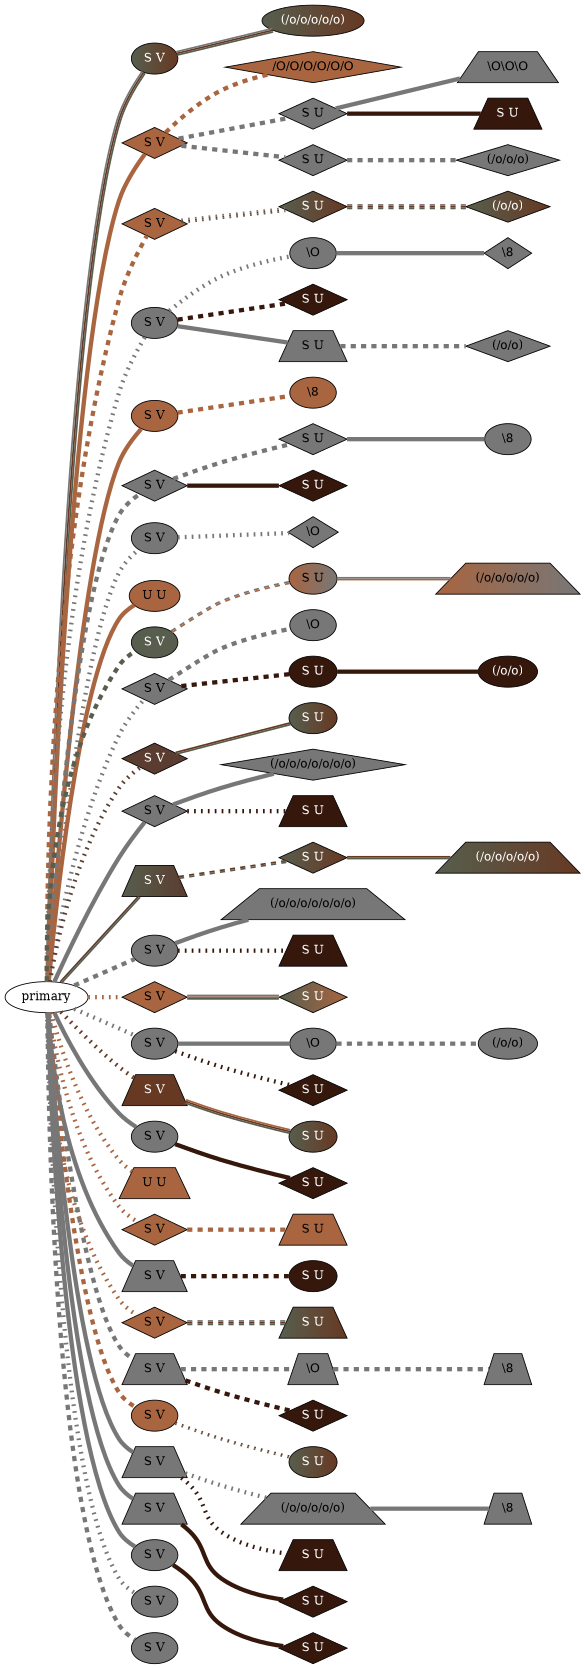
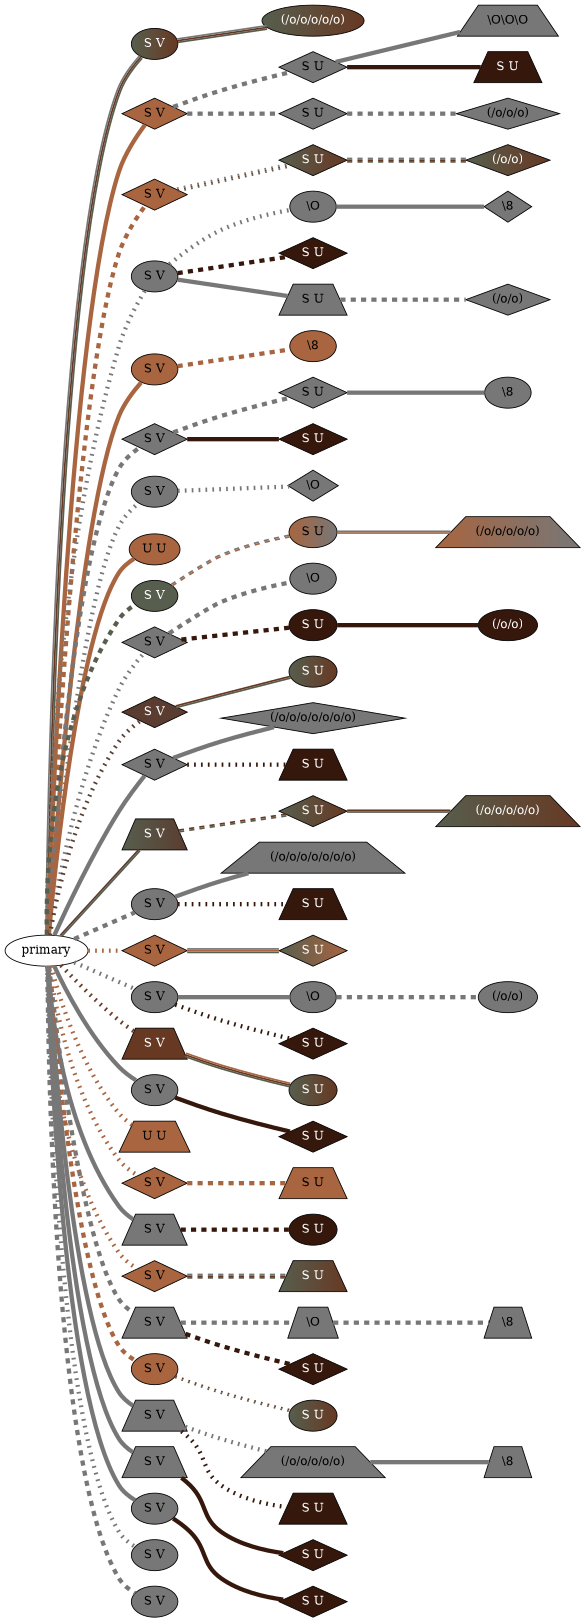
node "/O/O/O/O/O/O": removed
